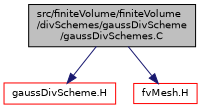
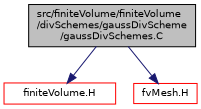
node "gaussDivScheme.H": label "gaussDivScheme.H" -> "finiteVolume.H"
